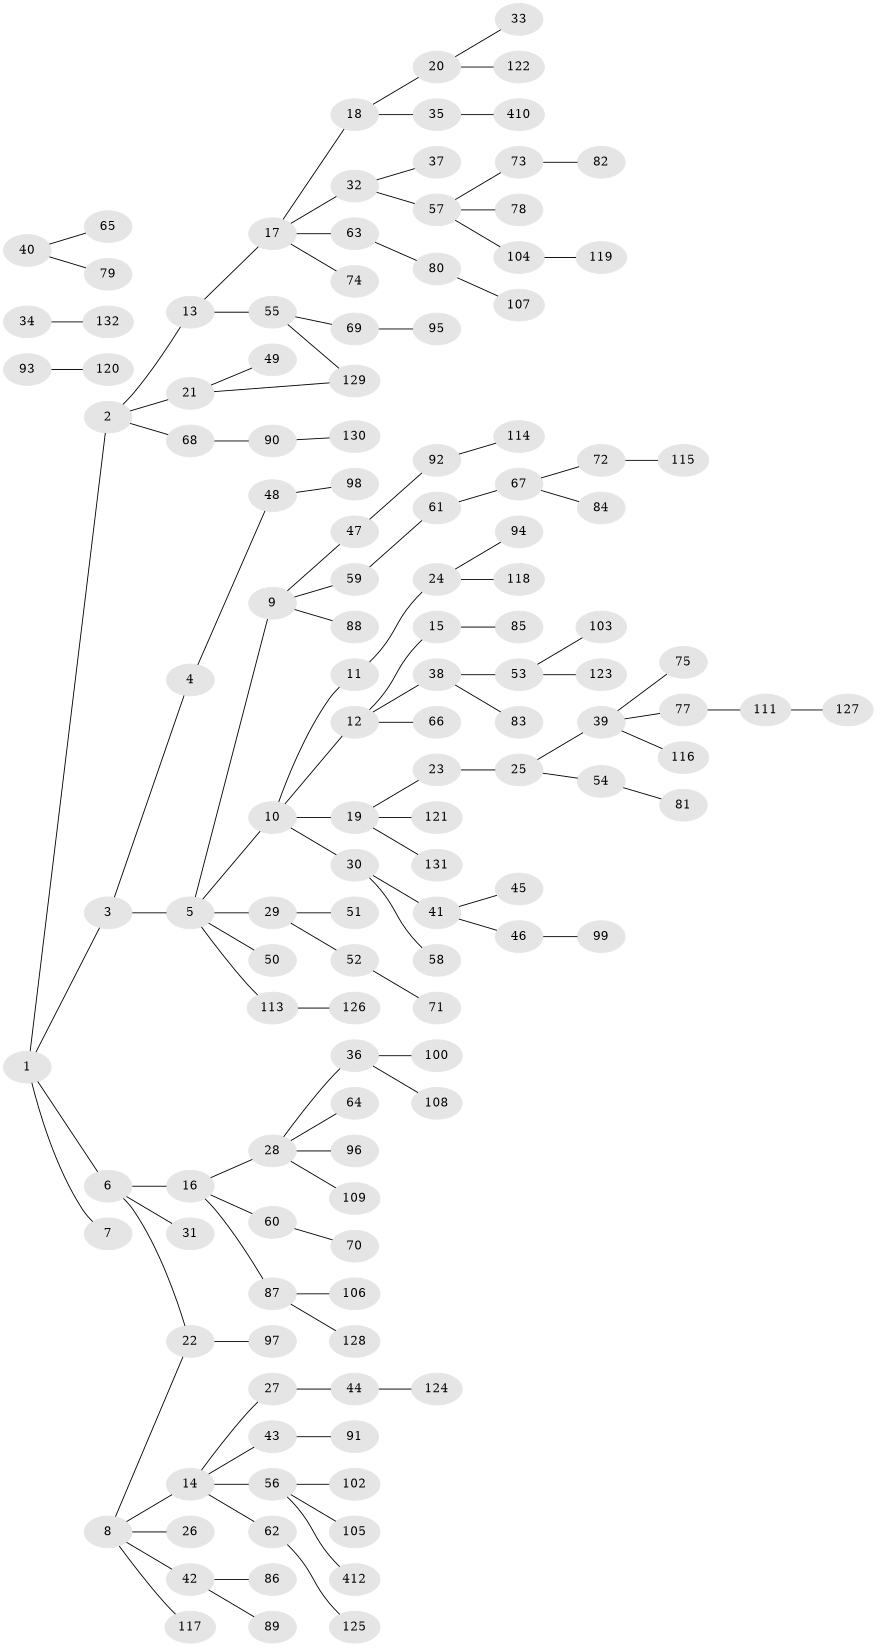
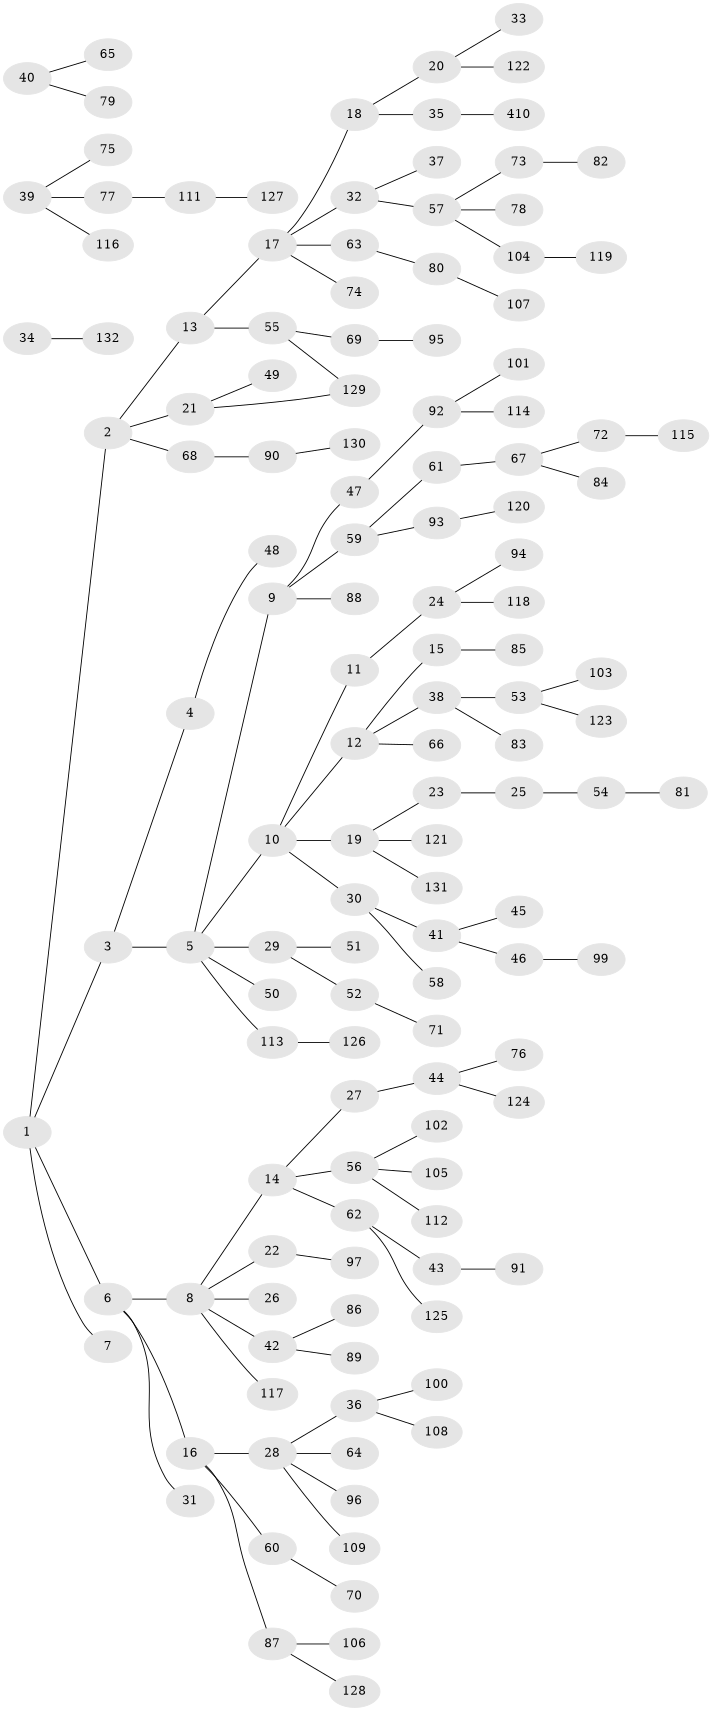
node "101": added
node "98": removed
edge "93" -- "59": added
edge "39" -- "25": removed
node "76": added
edge "6" -- "22": now "6" -- "8"
edge "43" -- "14": now "43" -- "62"
node "412": label "412" -> "112"
